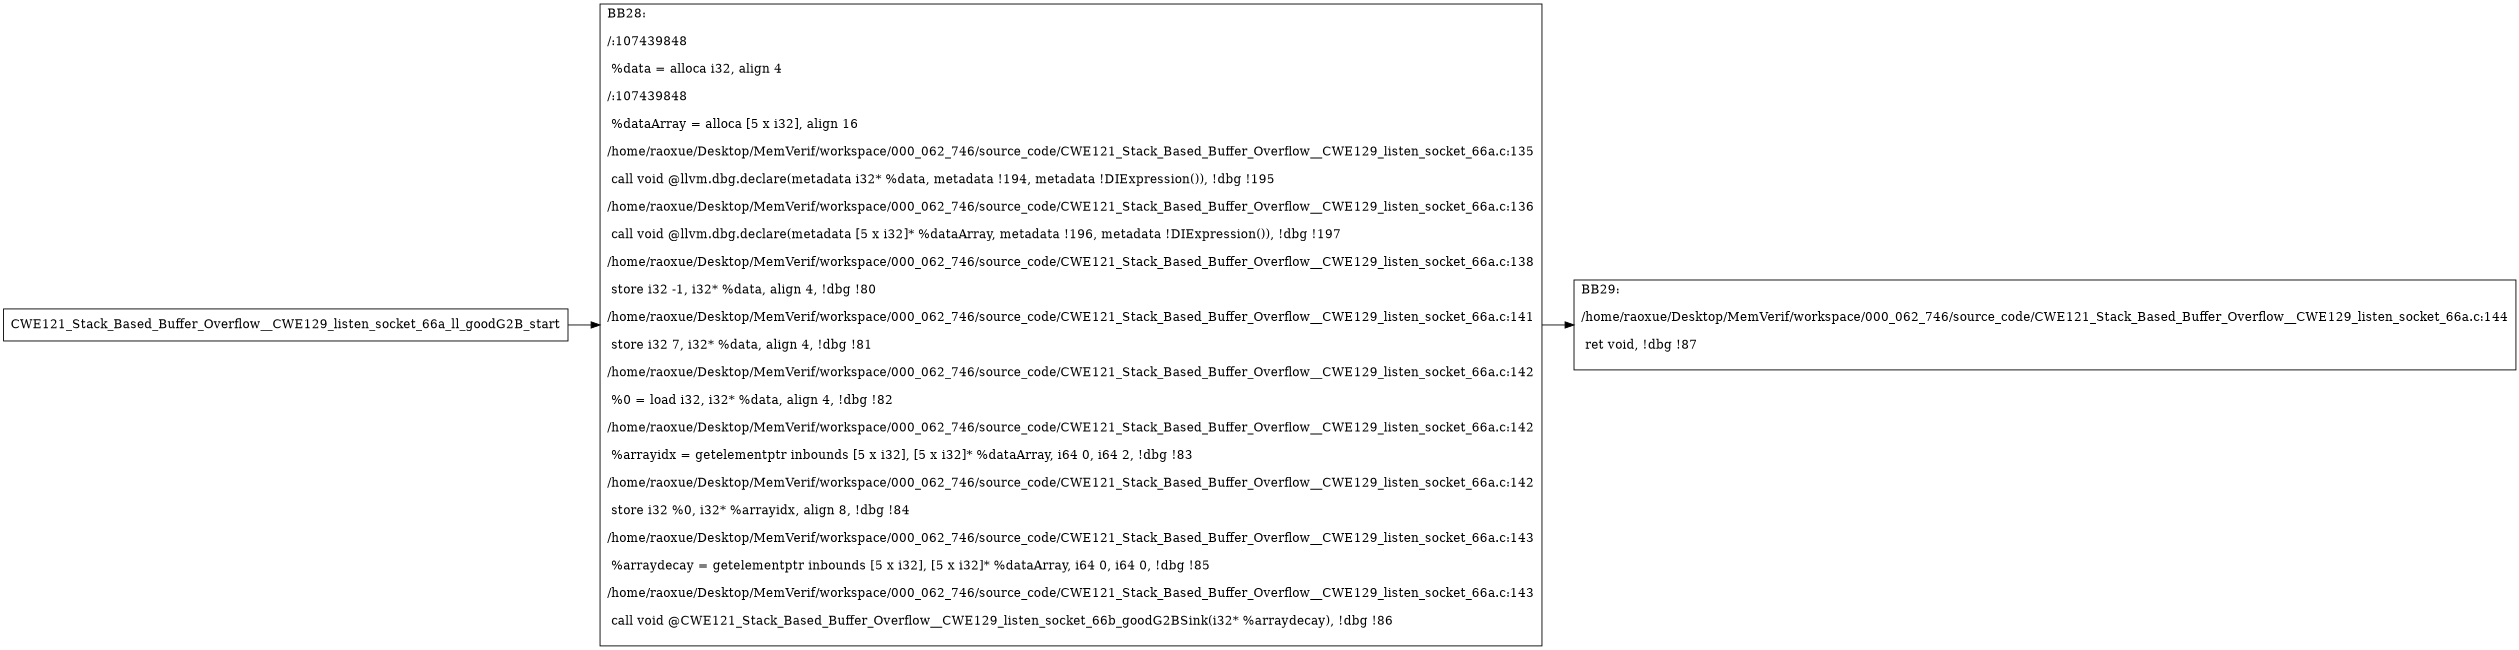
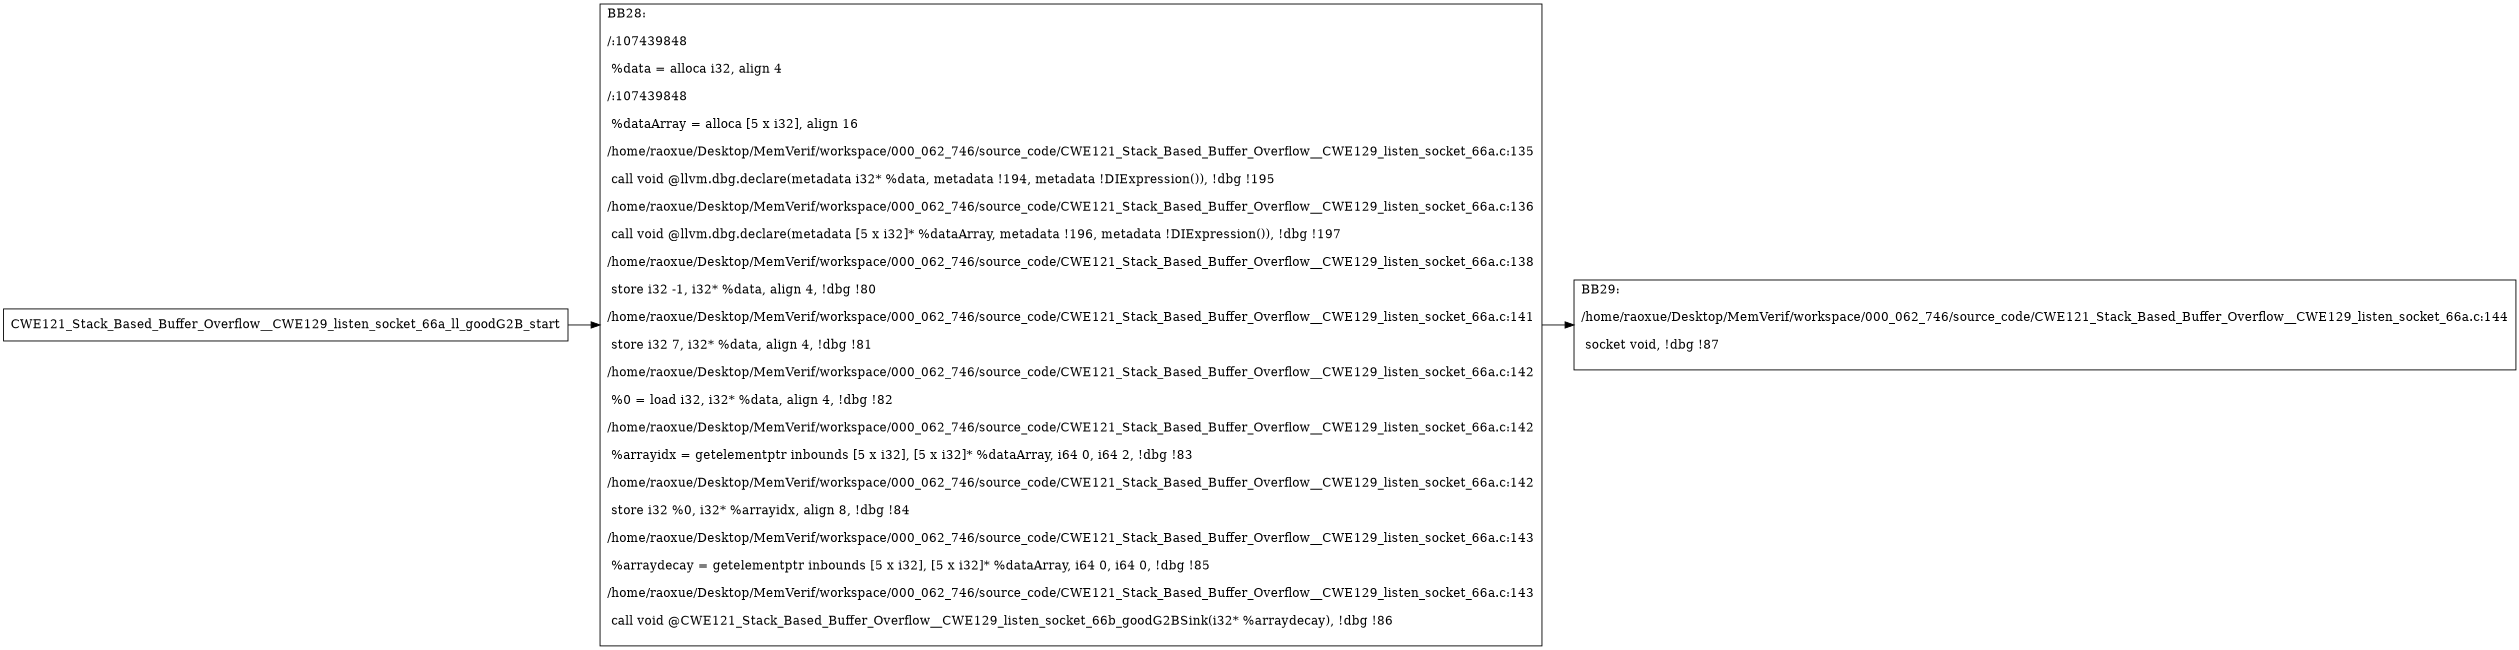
node "BB29:": text "ret void, !dbg !87" -> "socket void, !dbg !87"
